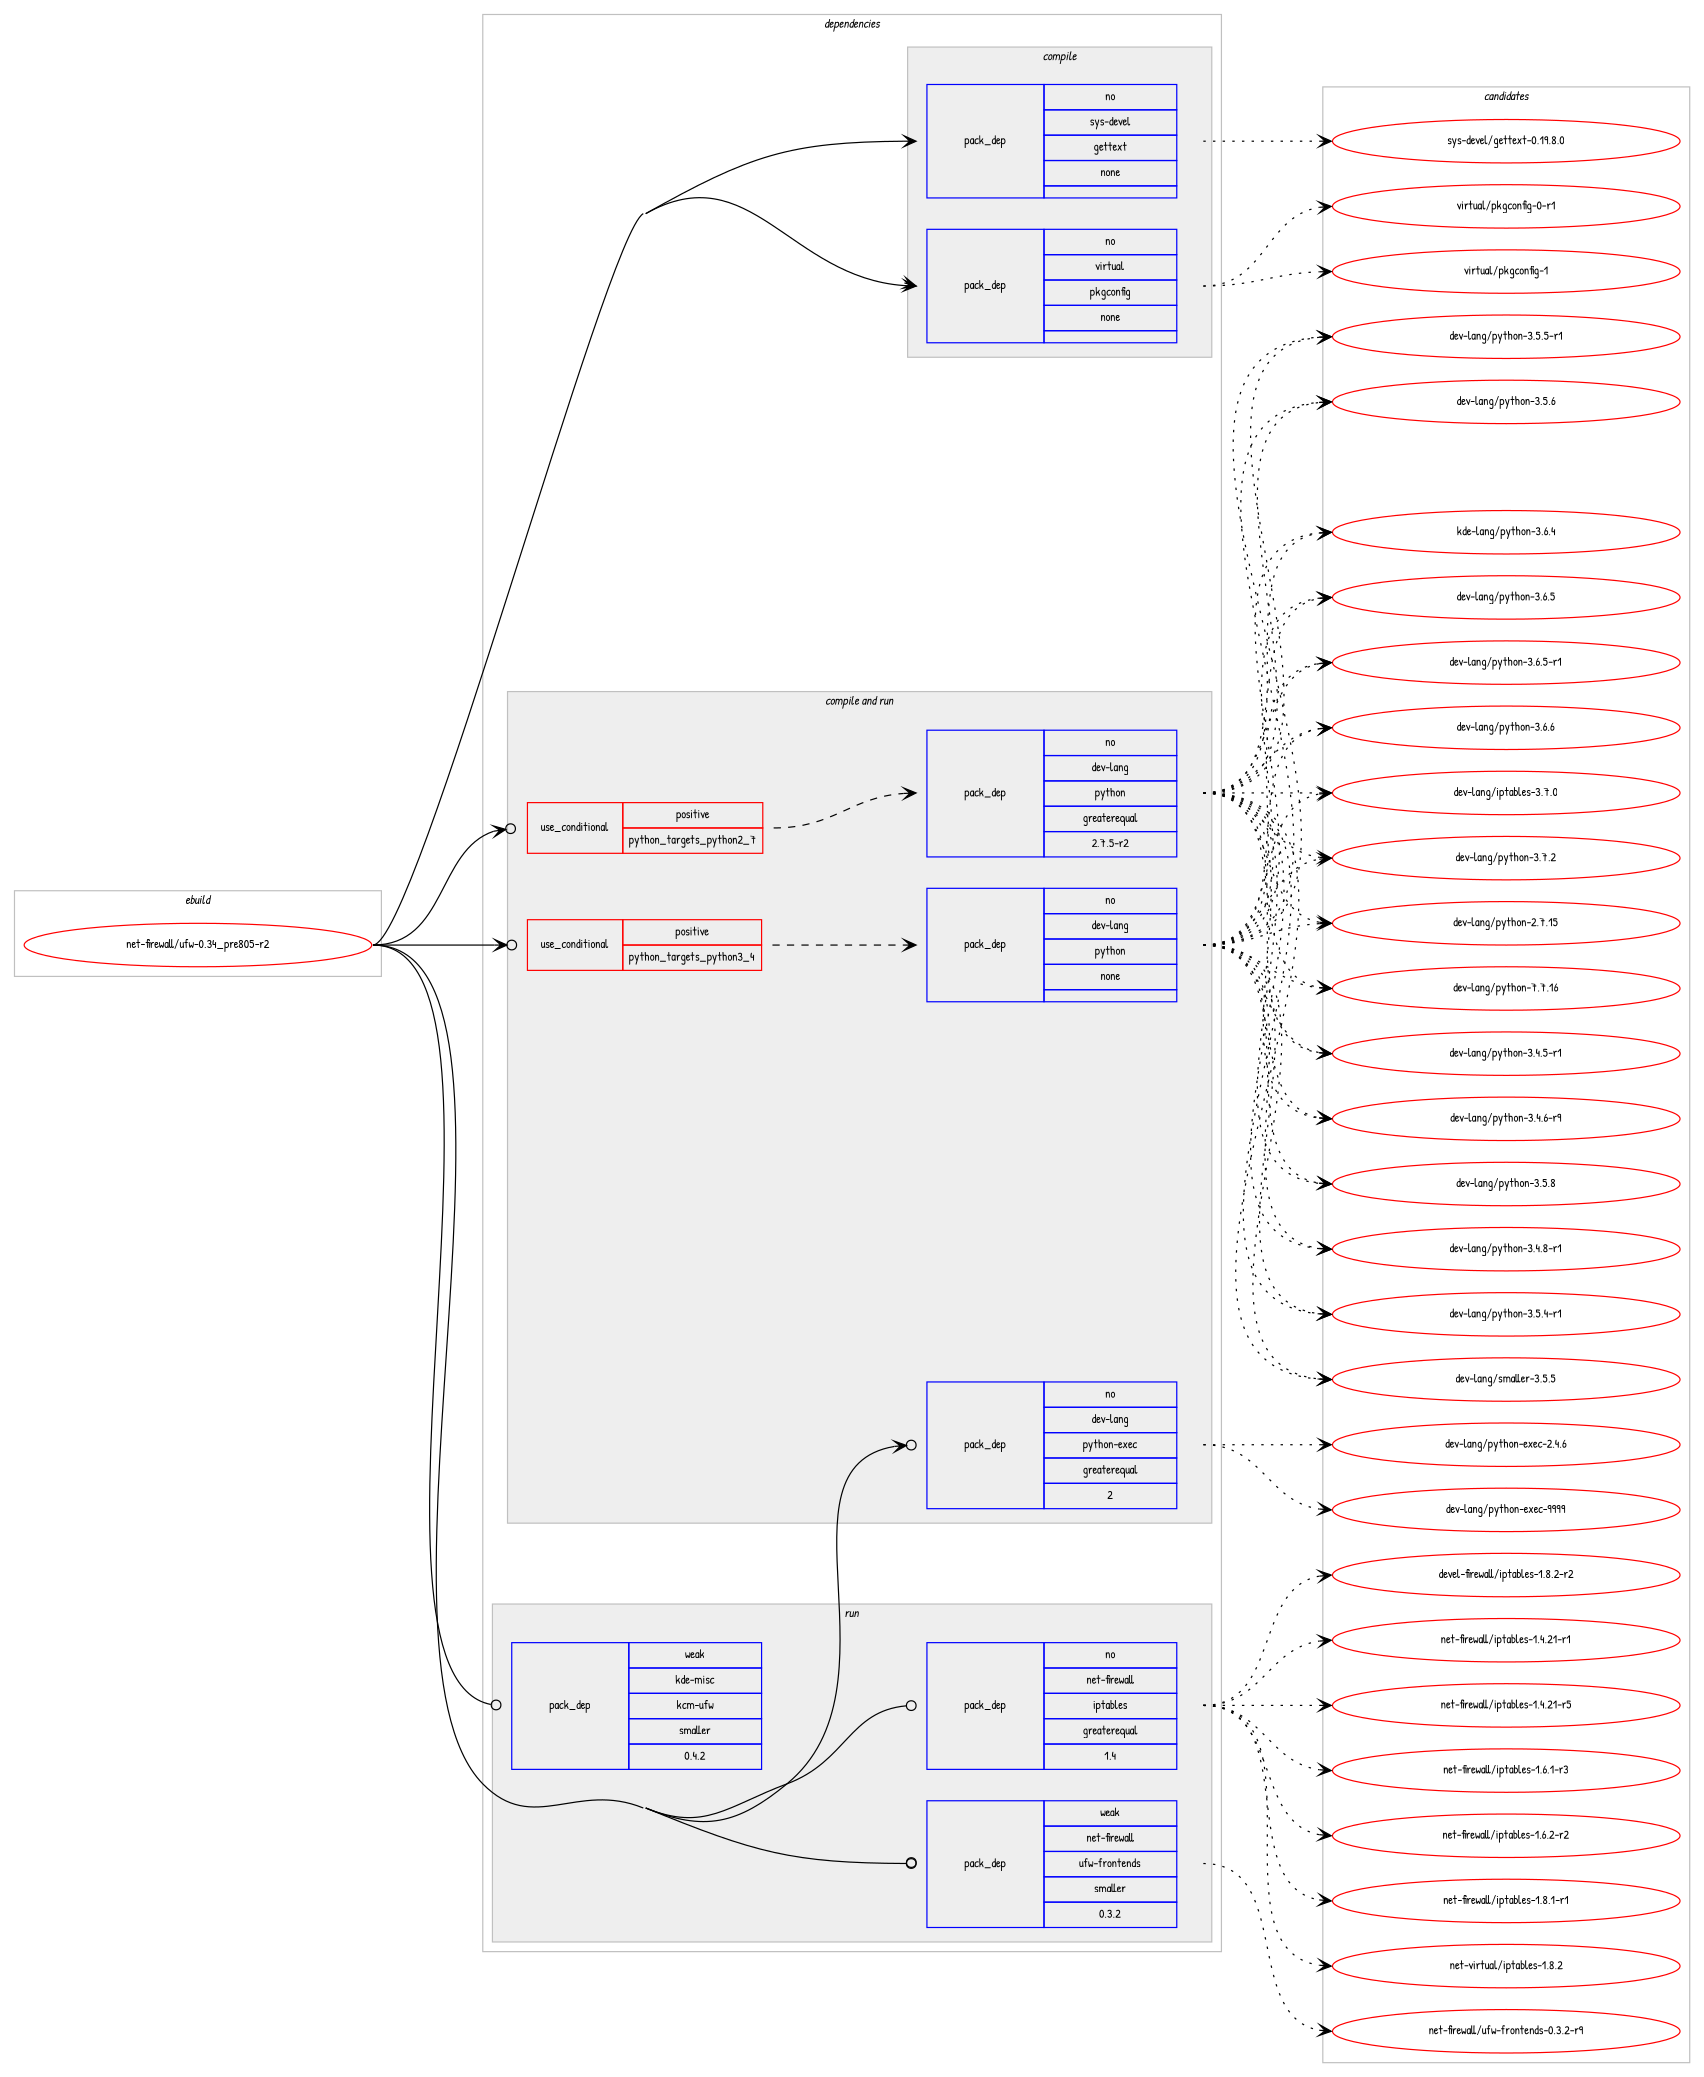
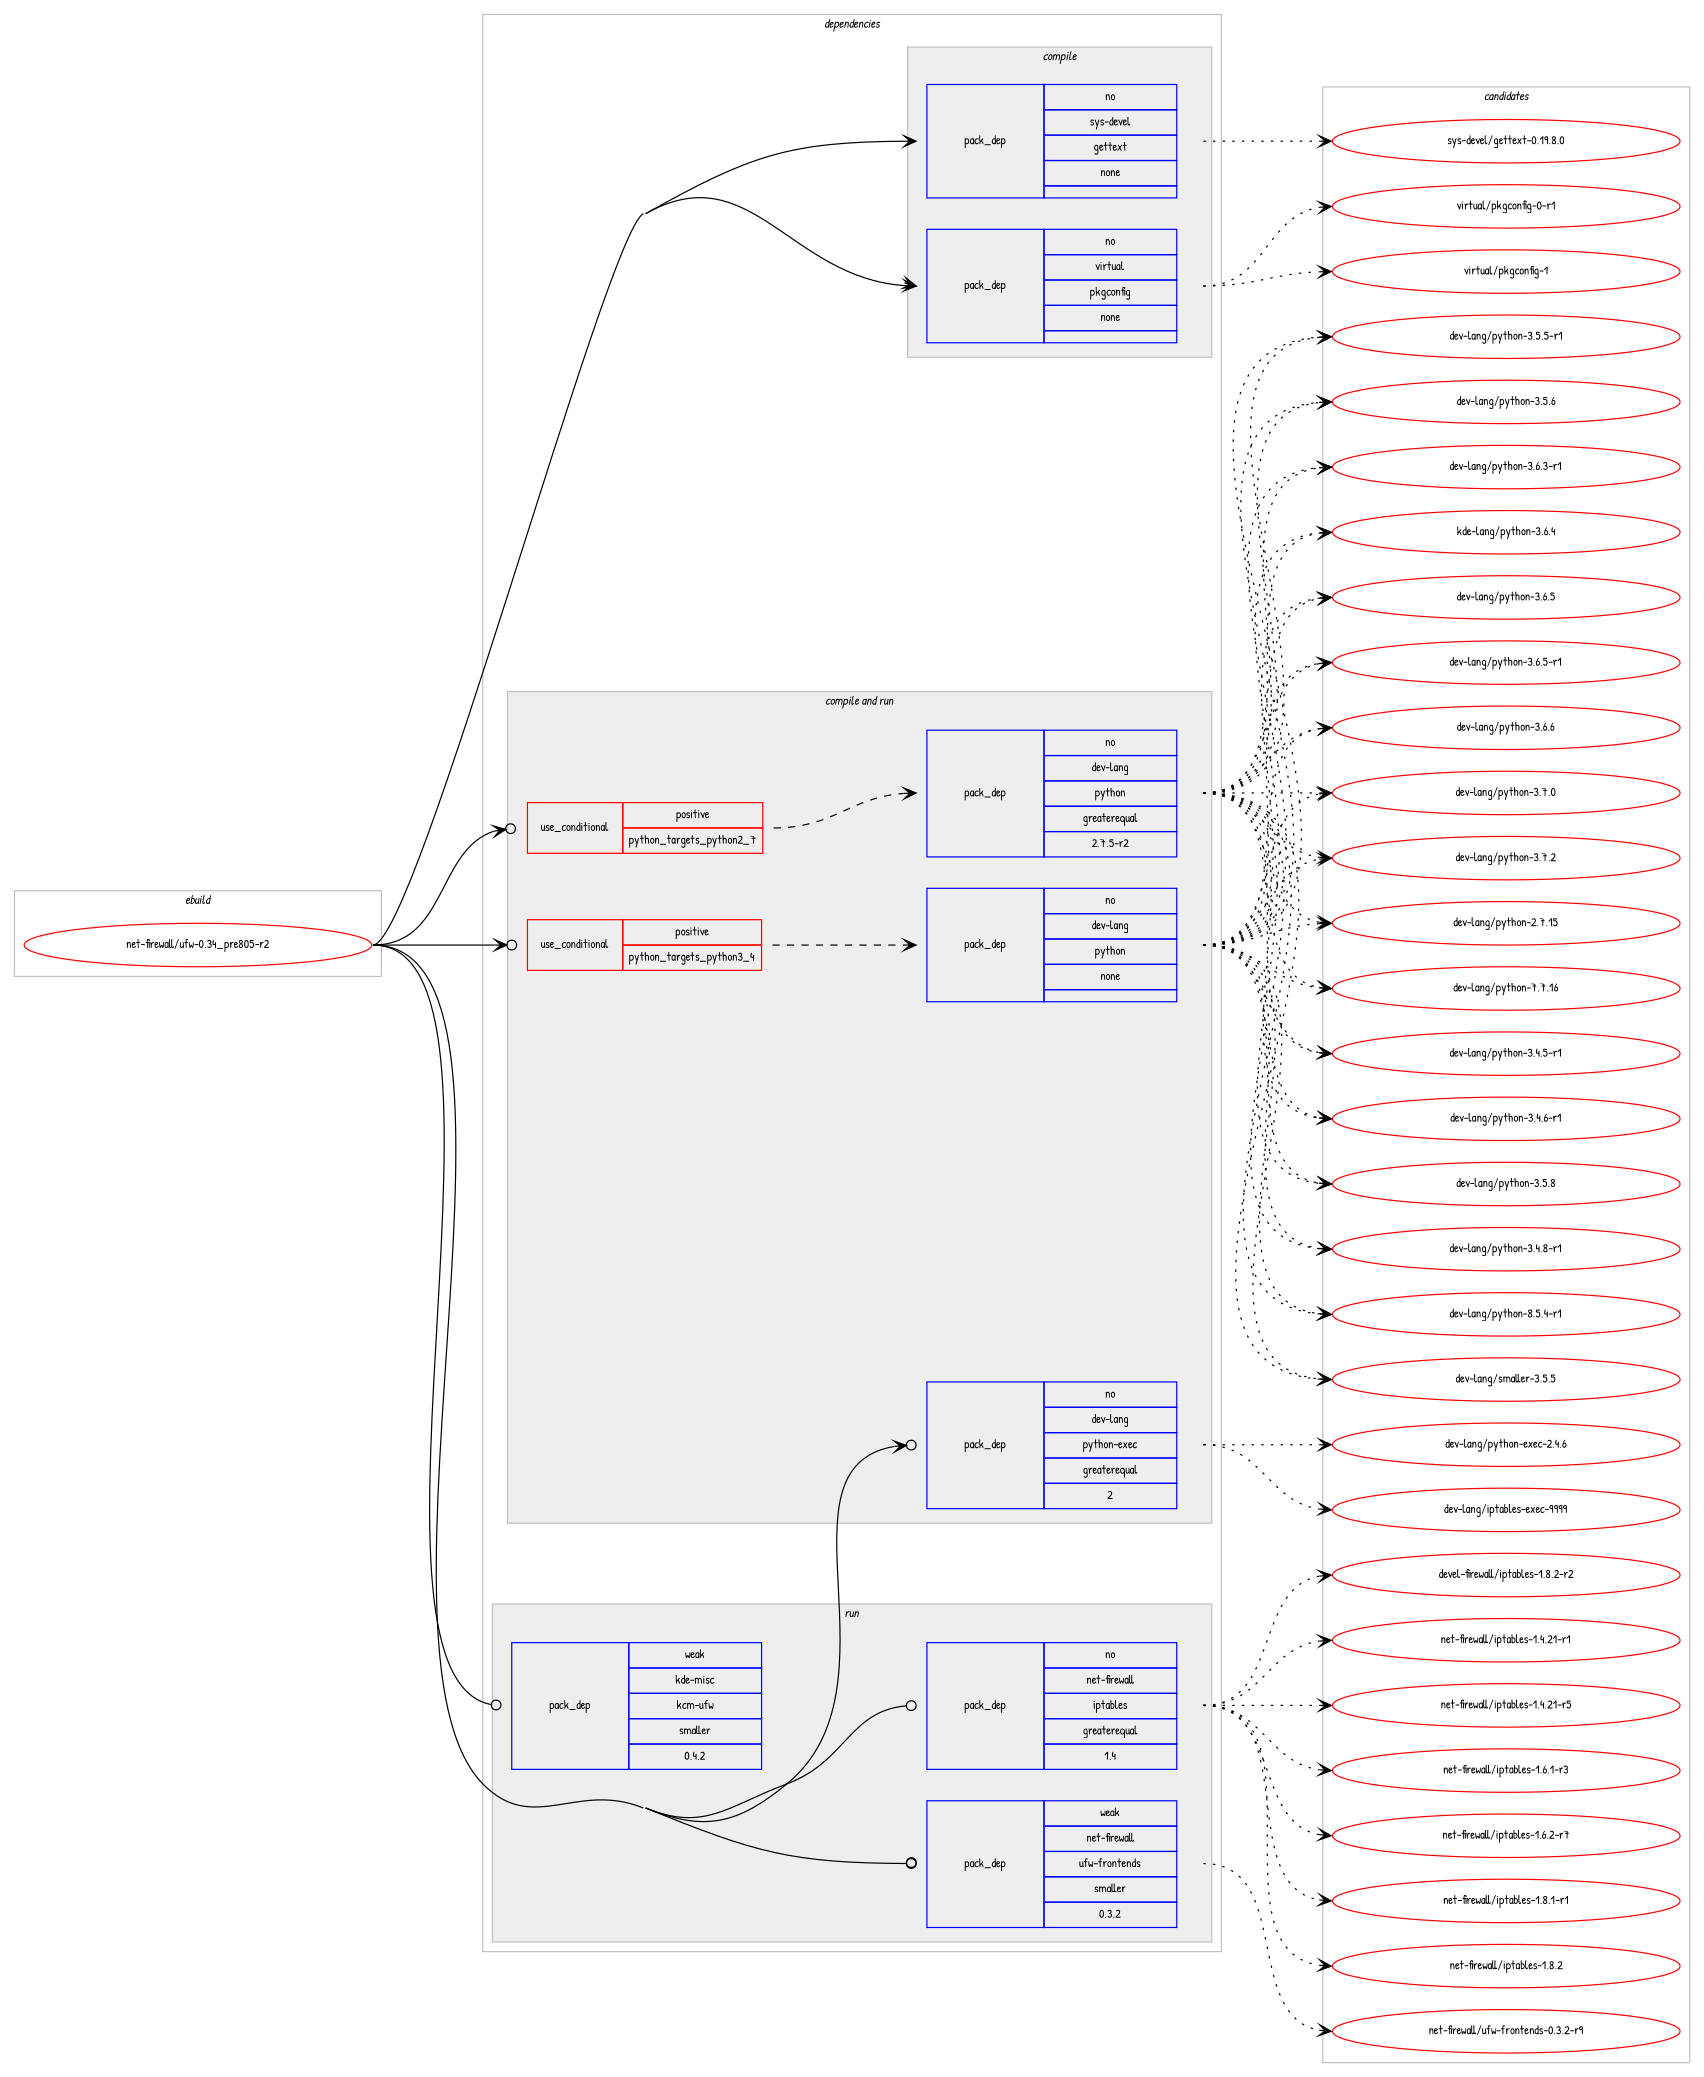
node "dev-lang/python-3.6.3-r1": added
node "dev-lang/iptables-3.7.0": label "dev-lang/iptables-3.7.0" -> "dev-lang/python-3.7.0"
node "dev-lang/python-3.4.6-r9": label "dev-lang/python-3.4.6-r9" -> "dev-lang/python-3.4.6-r1"
node "dev-lang/python-3.5.4-r1": label "dev-lang/python-3.5.4-r1" -> "dev-lang/python-8.5.4-r1"
node "dev-lang/python-exec-9999": label "dev-lang/python-exec-9999" -> "dev-lang/iptables-exec-9999"
node "net-firewall/iptables-1.6.2-r2": label "net-firewall/iptables-1.6.2-r2" -> "net-firewall/iptables-1.6.2-r7"
node "net-virtual/iptables-1.8.2": label "net-virtual/iptables-1.8.2" -> "net-firewall/iptables-1.8.2"
